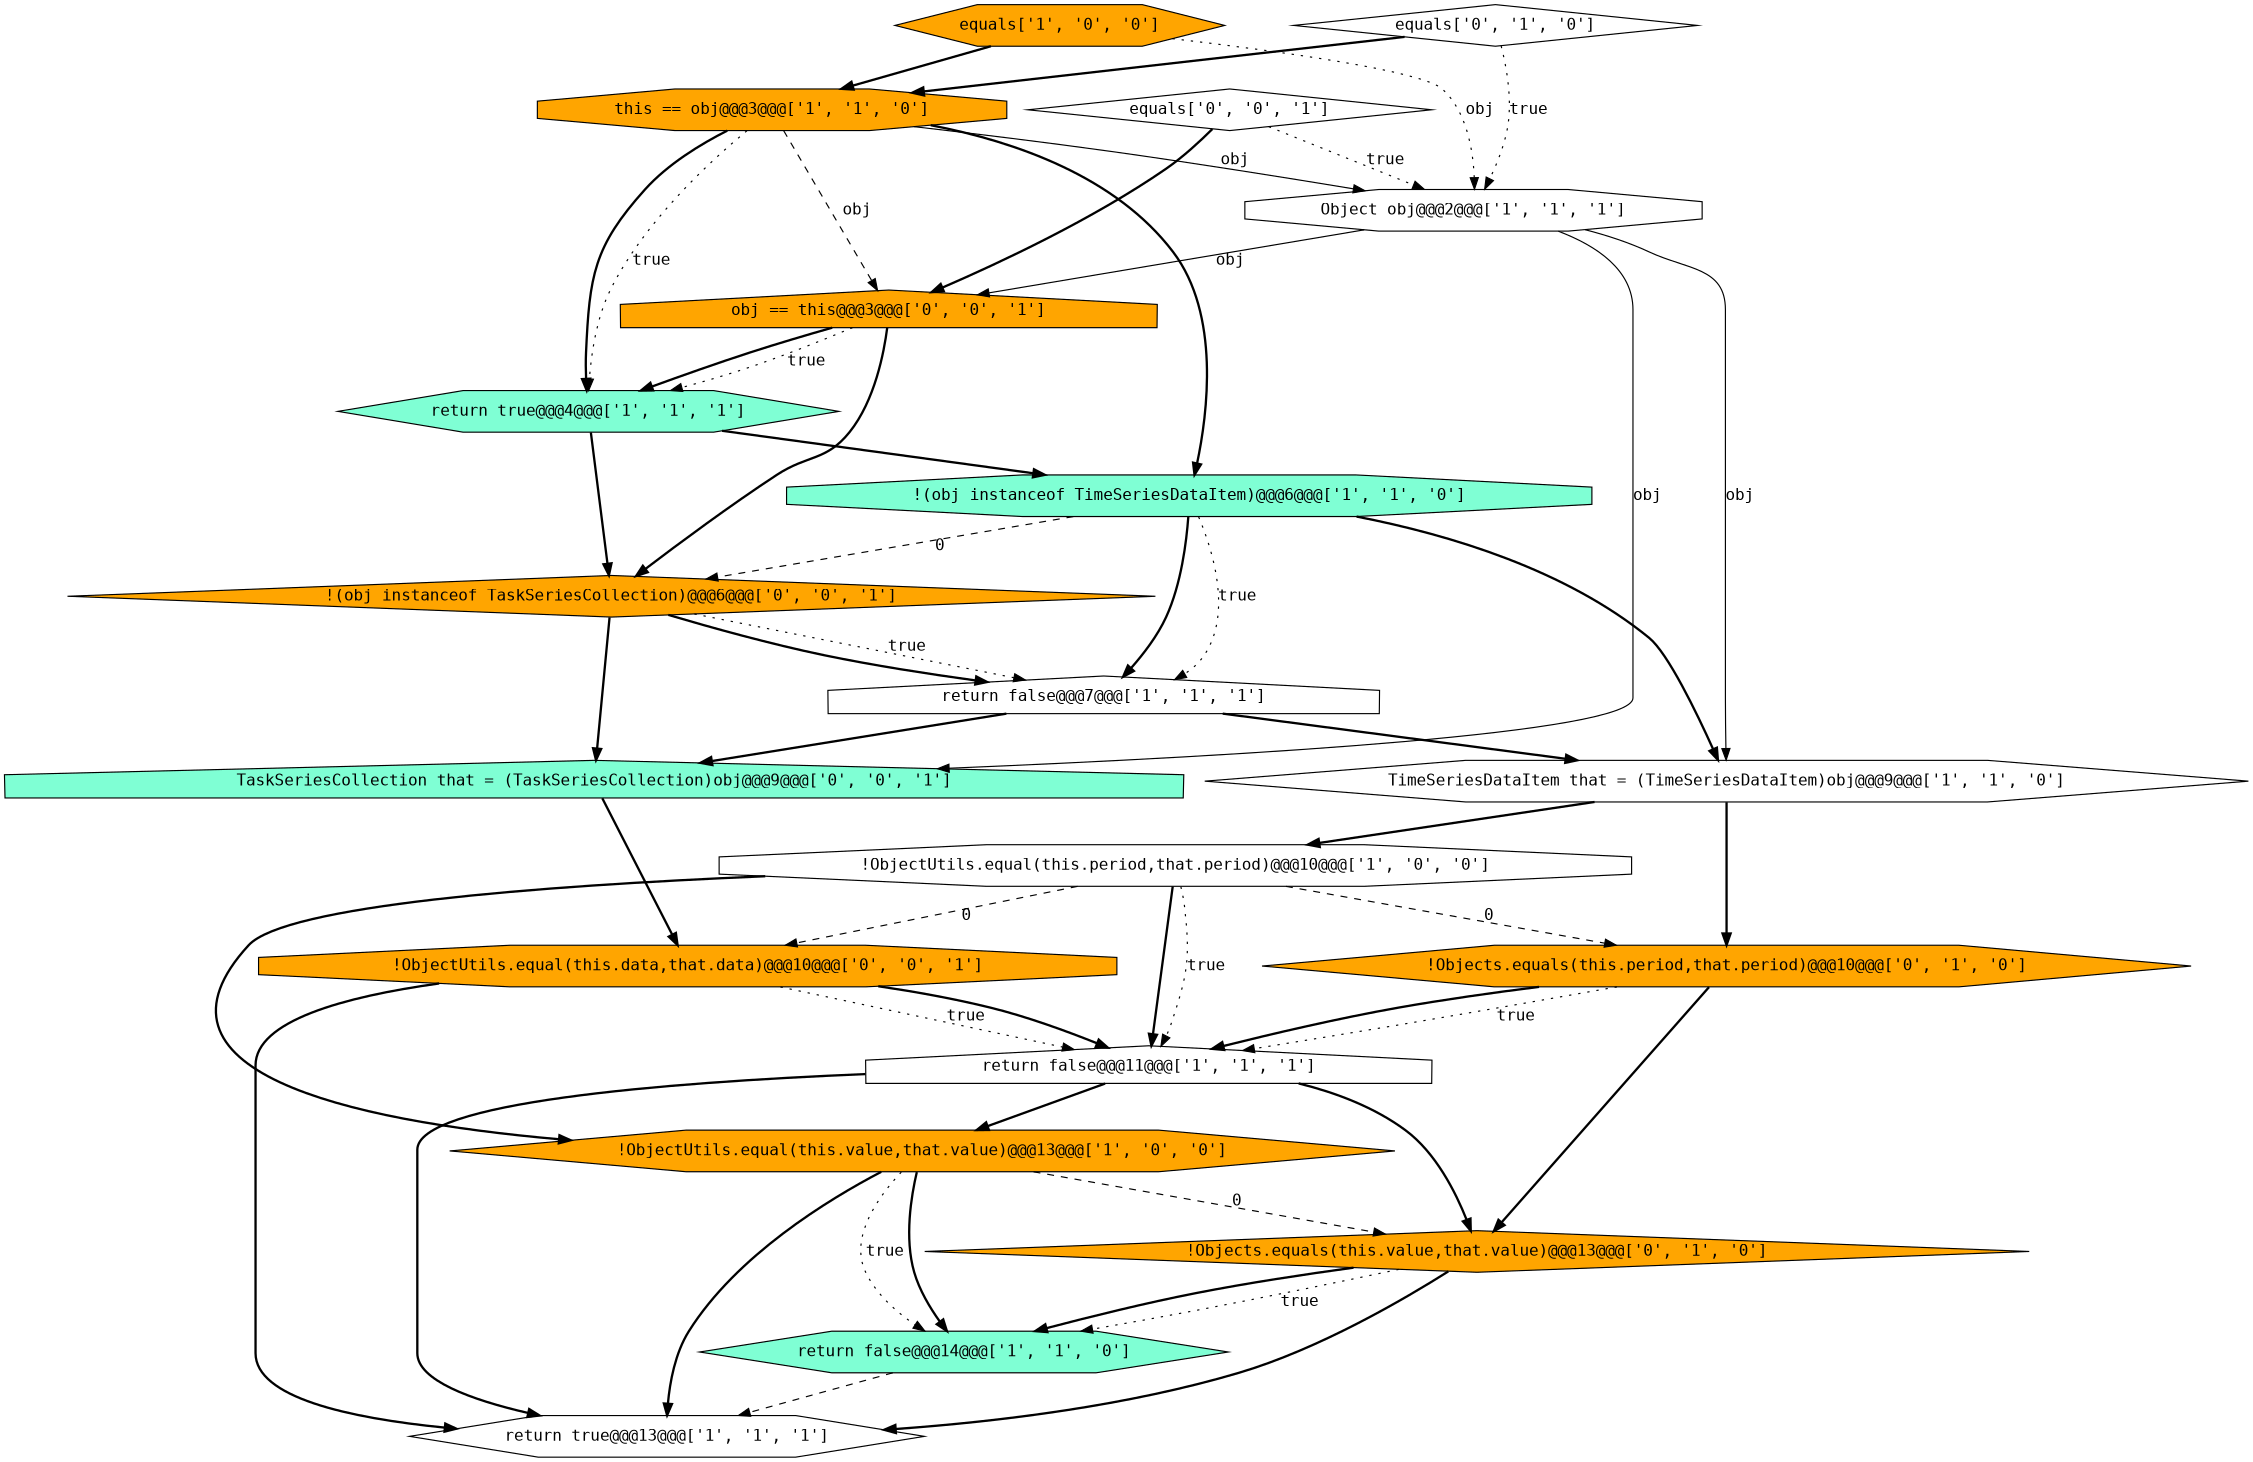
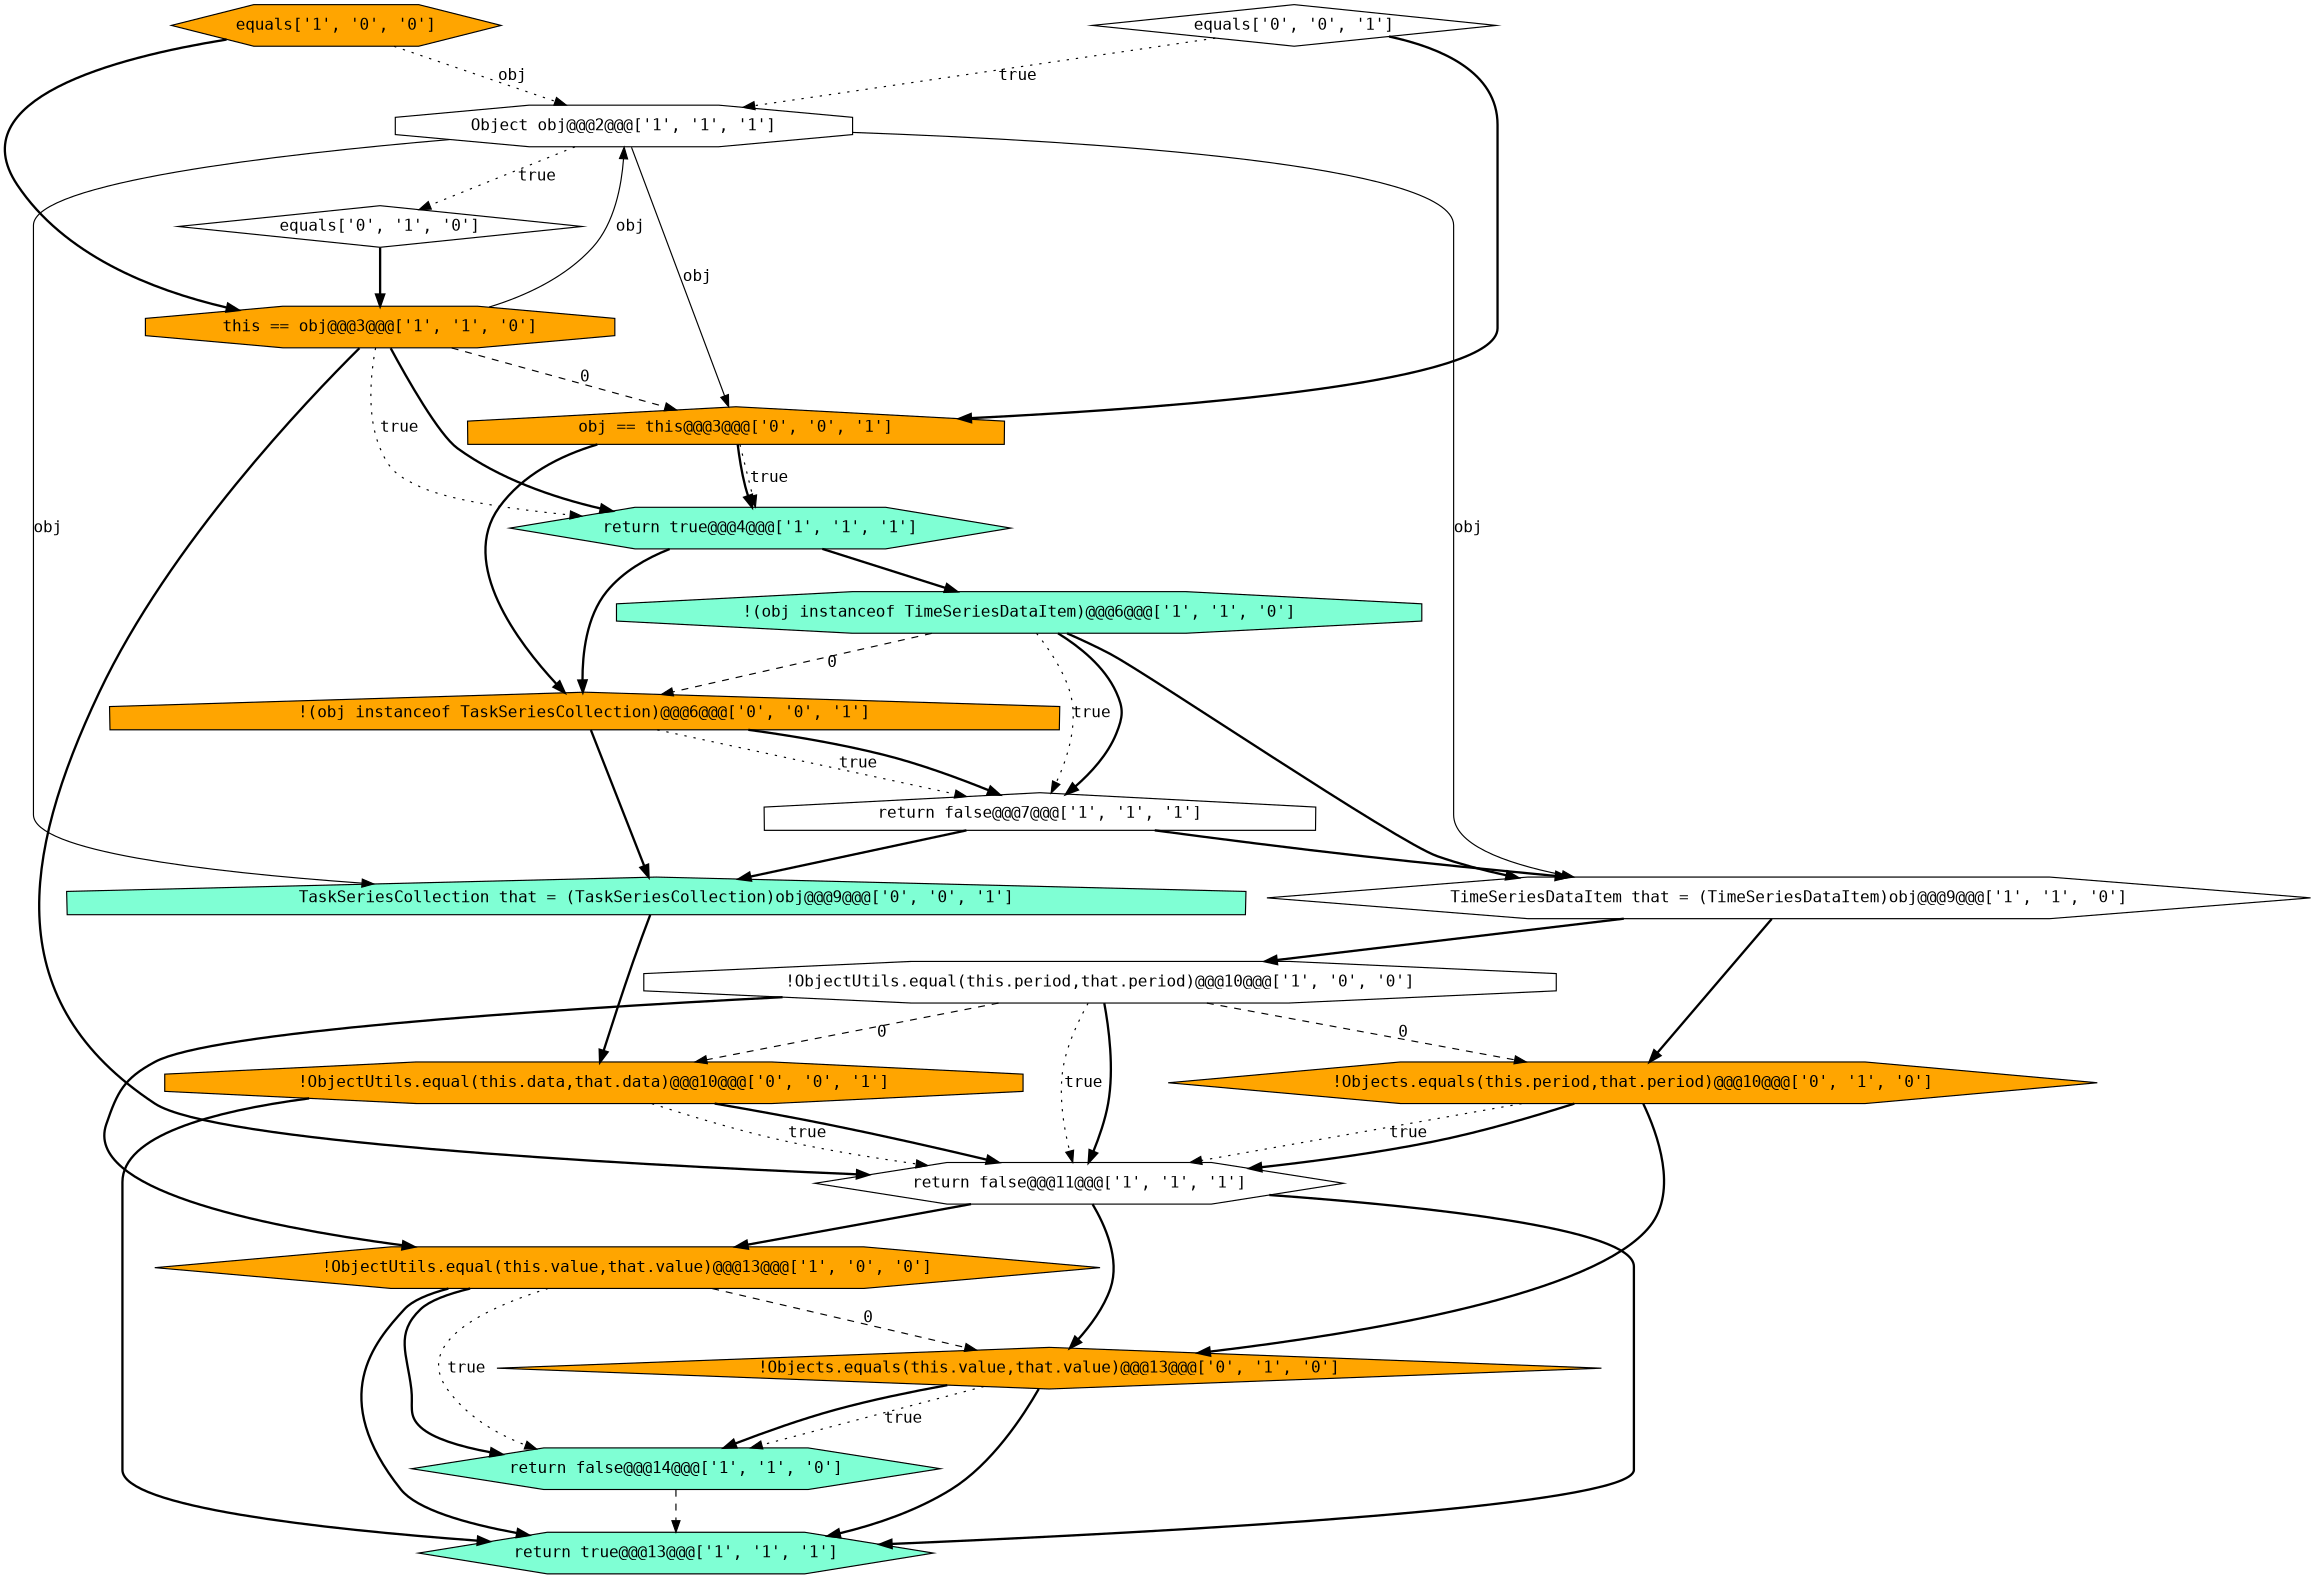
edge "equals['0', '1', '0']" -> "Object obj@@@2@@@['1', '1', '1']": reversed
edge "this == obj@@@3@@@['1', '1', '0']" -> "obj == this@@@3@@@['0', '0', '1']": label "obj" -> "0"
edge "this == obj@@@3@@@['1', '1', '0']" -> "!(obj instanceof TimeSeriesDataItem)@@@6@@@['1', '1', '0']": now "this == obj@@@3@@@['1', '1', '0']" -> "return false@@@11@@@['1', '1', '1']"
node "!(obj instanceof TaskSeriesCollection)@@@6@@@['0', '0', '1']": shape diamond -> house
node "return false@@@11@@@['1', '1', '1']": shape house -> hexagon
node "return true@@@13@@@['1', '1', '1']": fillcolor white -> aquamarine
